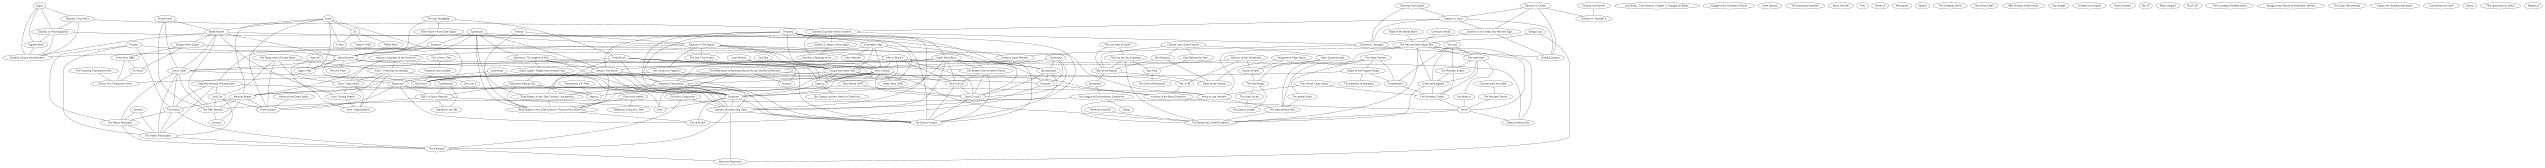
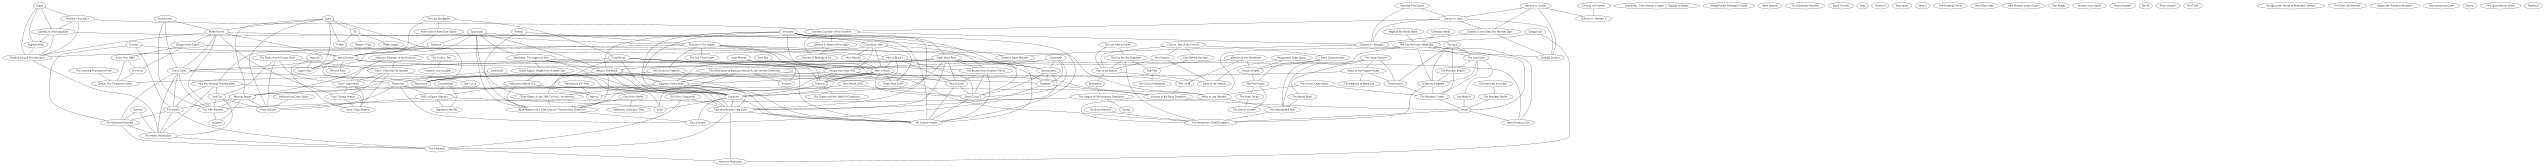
node "The Incredible Petrified World": removed
node "TRON: Buck": label "TRON: Buck" -> "TRON: Legacy"
edge "Fortress" -- "The Matrix Revolutions": now "Godzilla, King of the Monsters!" -- "The Matrix Revolutions"
edge "The Day the Earth Stood Still" -- "The Beast from 20,000 Fathoms": removed
node "The Matrix Reloaded": label "The Matrix Reloaded" -> "The Welcome Reloaded"
